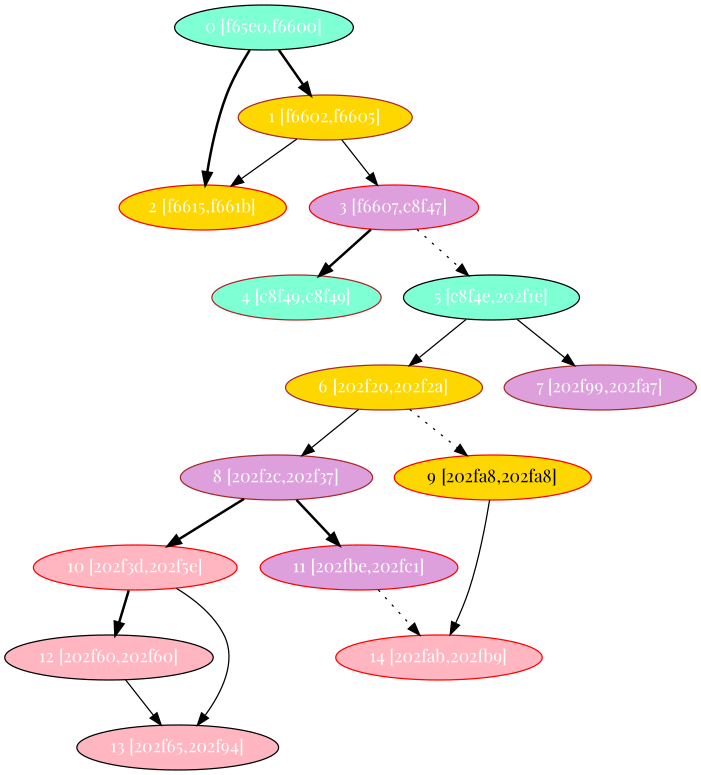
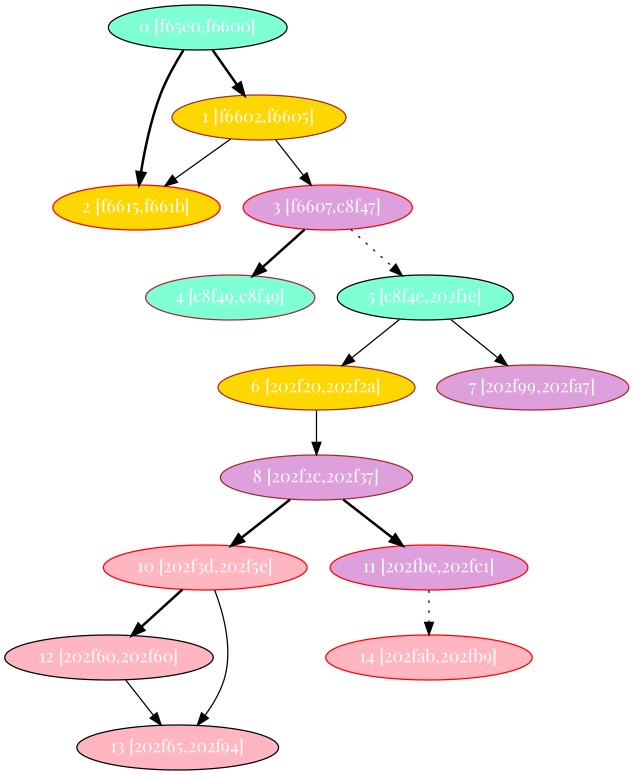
node "9 [202fa8,202fa8]": removed
